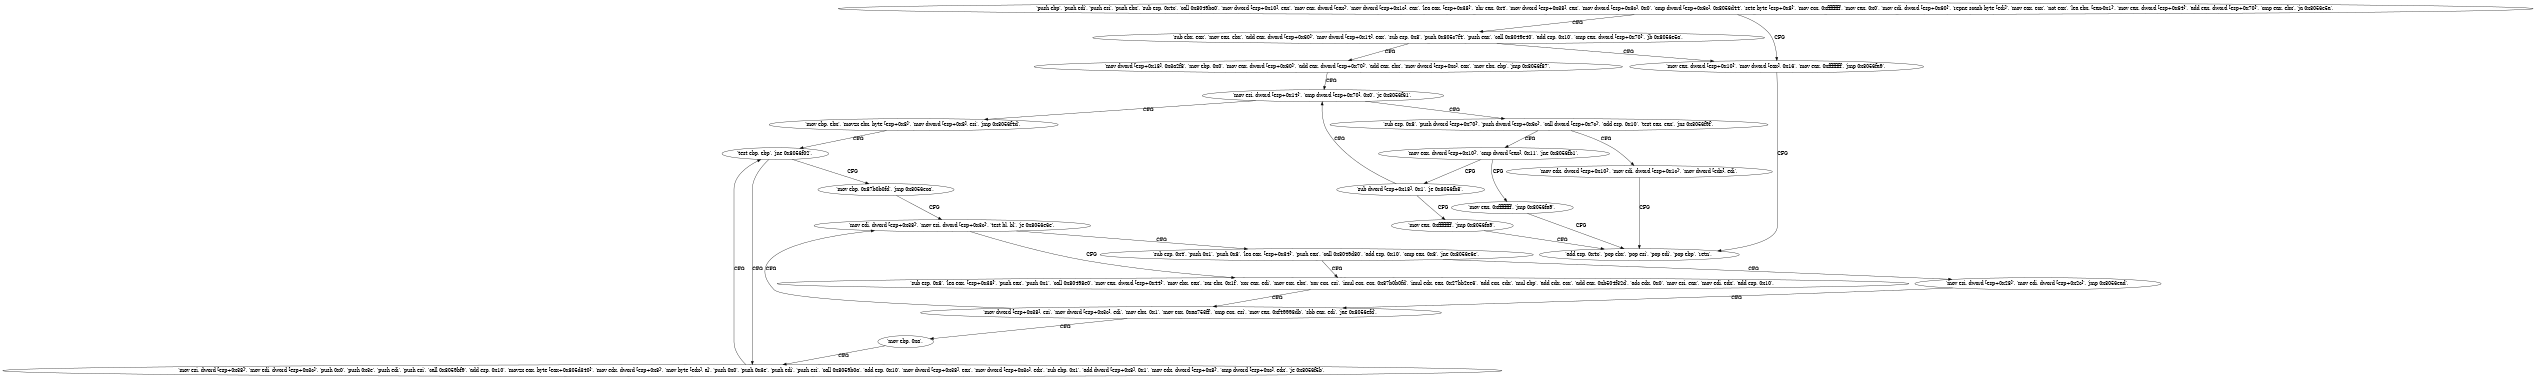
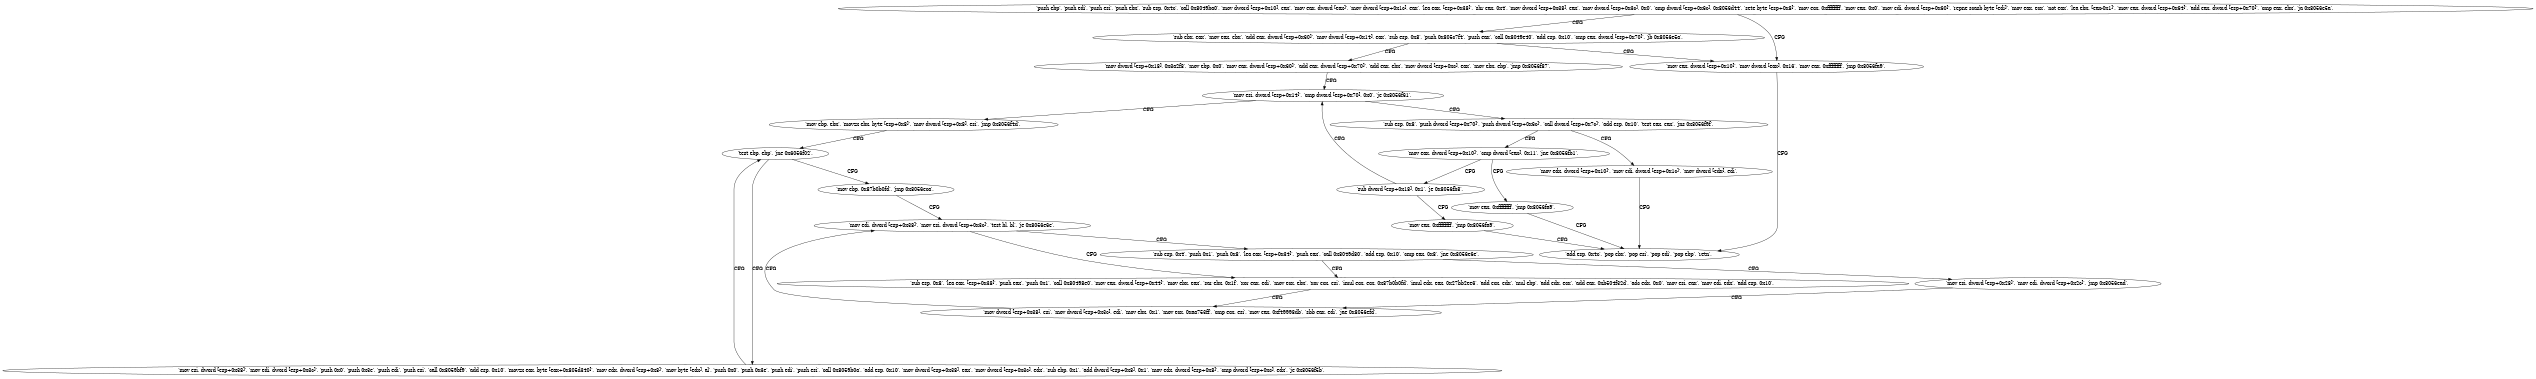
node "'test ebp, ebp', 'jne 0x8056f02',": label "'test ebp, ebp', 'jne 0x8056f02'," -> "'test ebp, ebp', 'jne 0x6056f02',"
node "'mov ebp, 0xa',": removed
